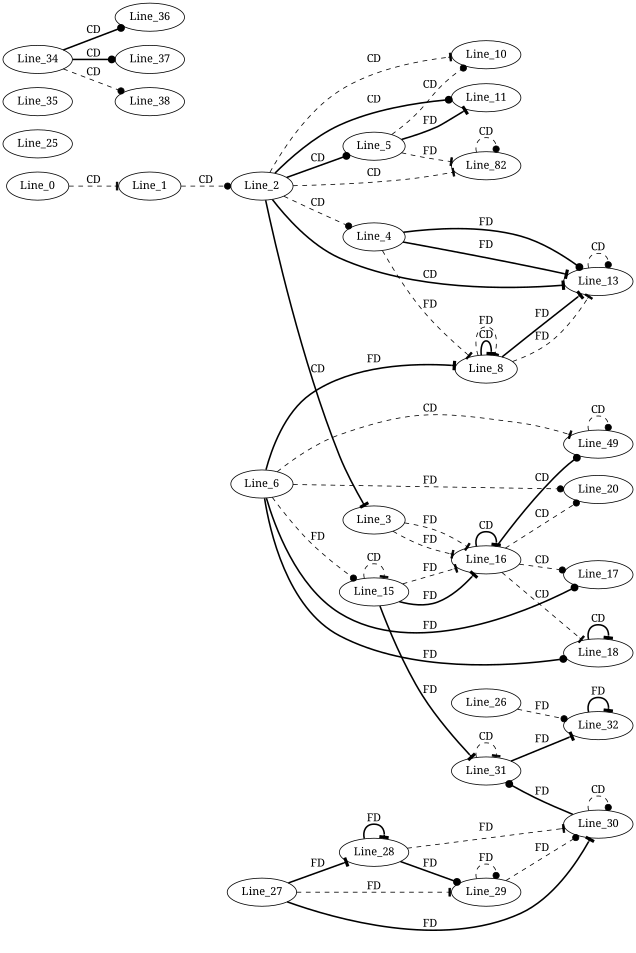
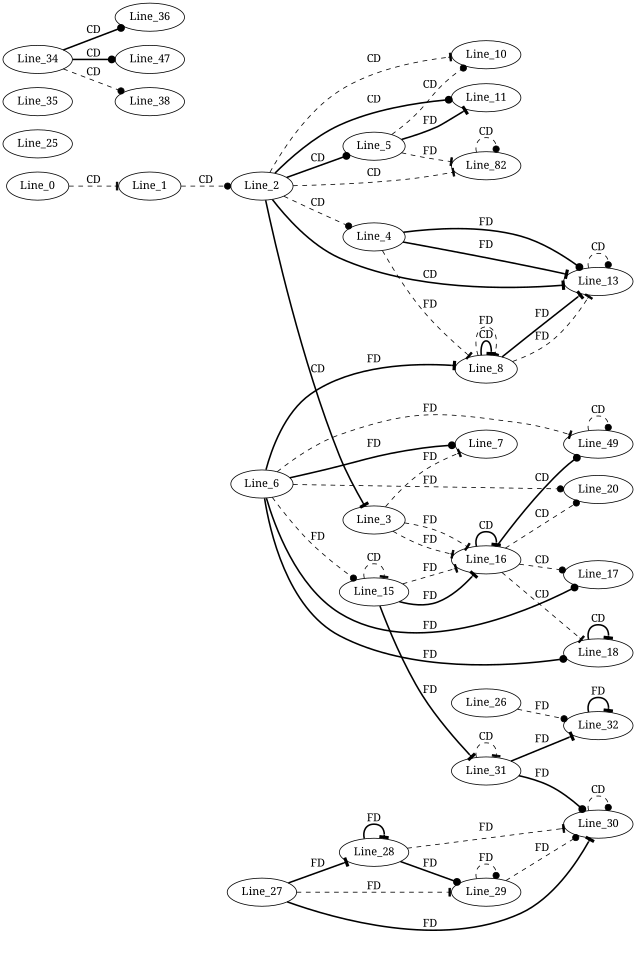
node "Line_37": label "Line_37" -> "Line_47"
edge "Line_6" -> "Line_49": label "CD" -> "FD"
node "Line_7": added
edge "Line_30" -> "Line_31": reversed
